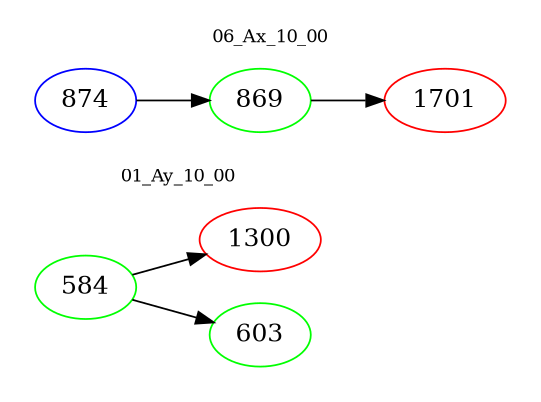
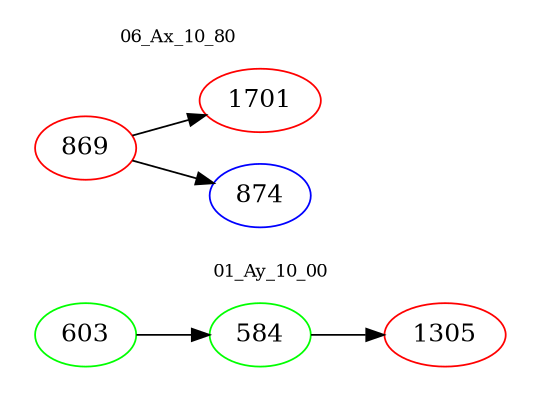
cluster "06_Ax_10_00": label "06_Ax_10_00" -> "06_Ax_10_80"
edge "874" -> "869": reversed
node "869": color green -> red
node "1300": label "1300" -> "1305"
edge "584" -> "603": reversed
